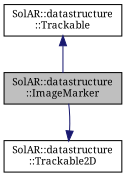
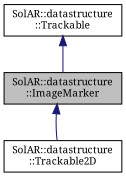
edge "SolAR::datastructure ::ImageMarker" -> "SolAR::datastructure ::Trackable2D": reversed
